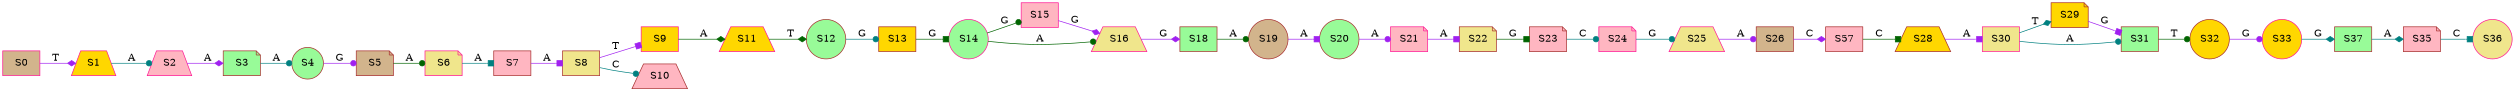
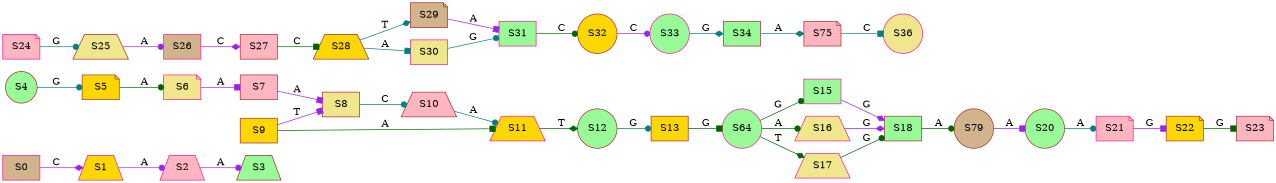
node "S15": fillcolor lightpink -> palegreen
node "S29": fillcolor gold -> tan
edge "S29" -> "S31": label "G" -> "A"
edge "S15" -> "S16": now "S15" -> "S18"
edge "S30" -> "S29": now "S28" -> "S29"
edge "S21" -> "S22": label "A" -> "G"
edge "S31" -> "S32": label "T" -> "C"
edge "S32" -> "S33": label "G" -> "C"
node "S9": color deeppink -> brown
edge "S9" -> "S11": arrowhead diamond -> box
node "S14": label "S14" -> "S64"
node "S19": label "S19" -> "S79"
edge "S20" -> "S21": color purple -> teal
node "S22": fillcolor khaki -> gold
edge "S23" -> "S24": removed, label "C"
node "S25": color deeppink -> brown
node "S26": color brown -> deeppink
node "S57": label "S57" -> "S27"
edge "S28" -> "S30": color purple -> teal
edge "S30" -> "S31": label "A" -> "G"
node "S31": color brown -> deeppink
node "S33": fillcolor gold -> palegreen
node "S37": label "S37" -> "S34"
node "S35": label "S35" -> "S75"
edge "S8" -> "S9": reversed
edge "S0" -> "S1": label "T" -> "C"
edge "S1" -> "S2": color teal -> purple
edge "S2" -> "S3": arrowhead diamond -> dot
node "S3": shape note -> trapezium
edge "S3" -> "S4": removed, label "A"
edge "S4" -> "S5": color purple -> teal
node "S5": fillcolor tan -> gold
edge "S6" -> "S7": color teal -> purple
edge "S10" -> "S11": added, label "A"
node "S17": added
